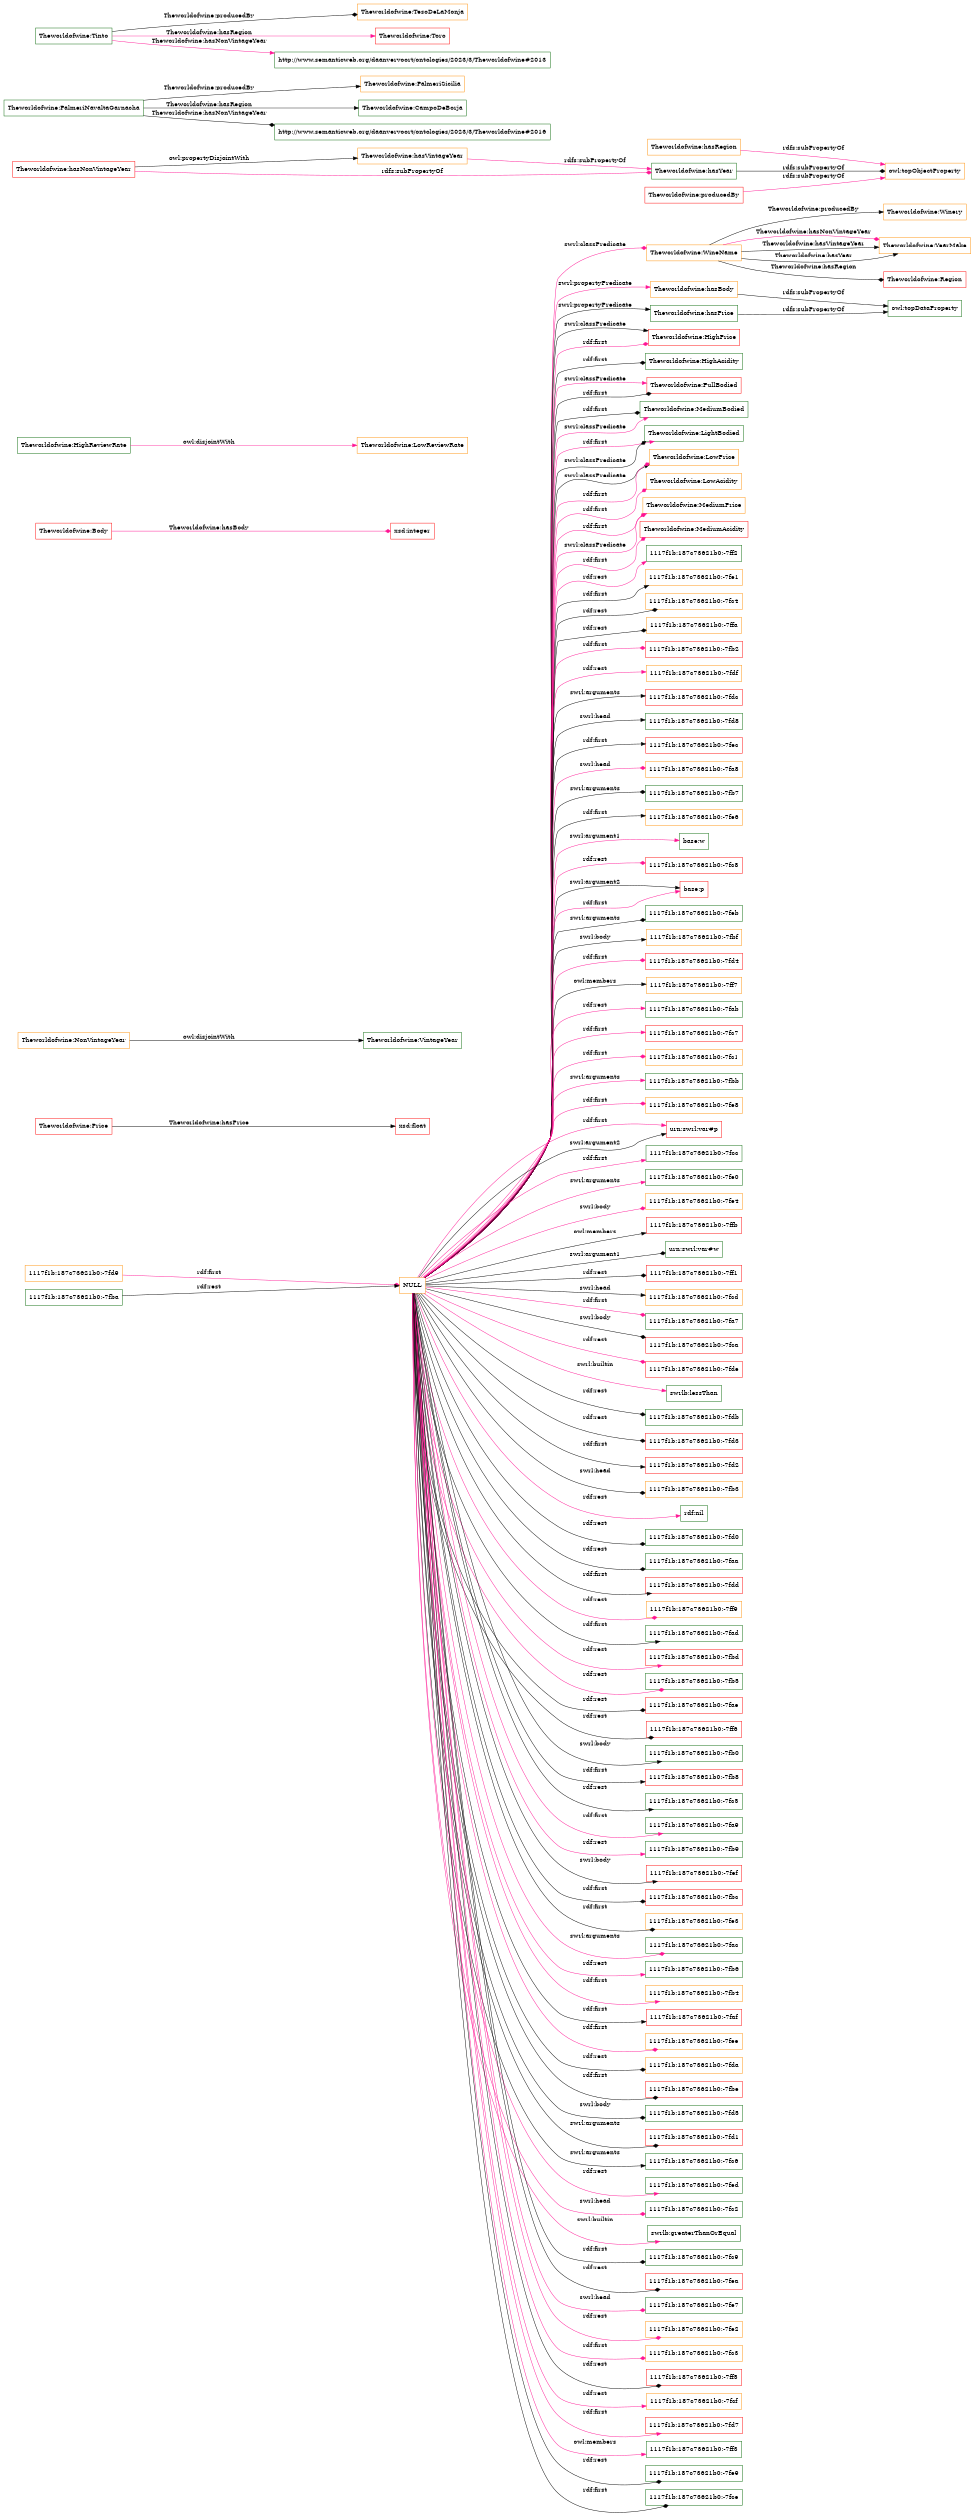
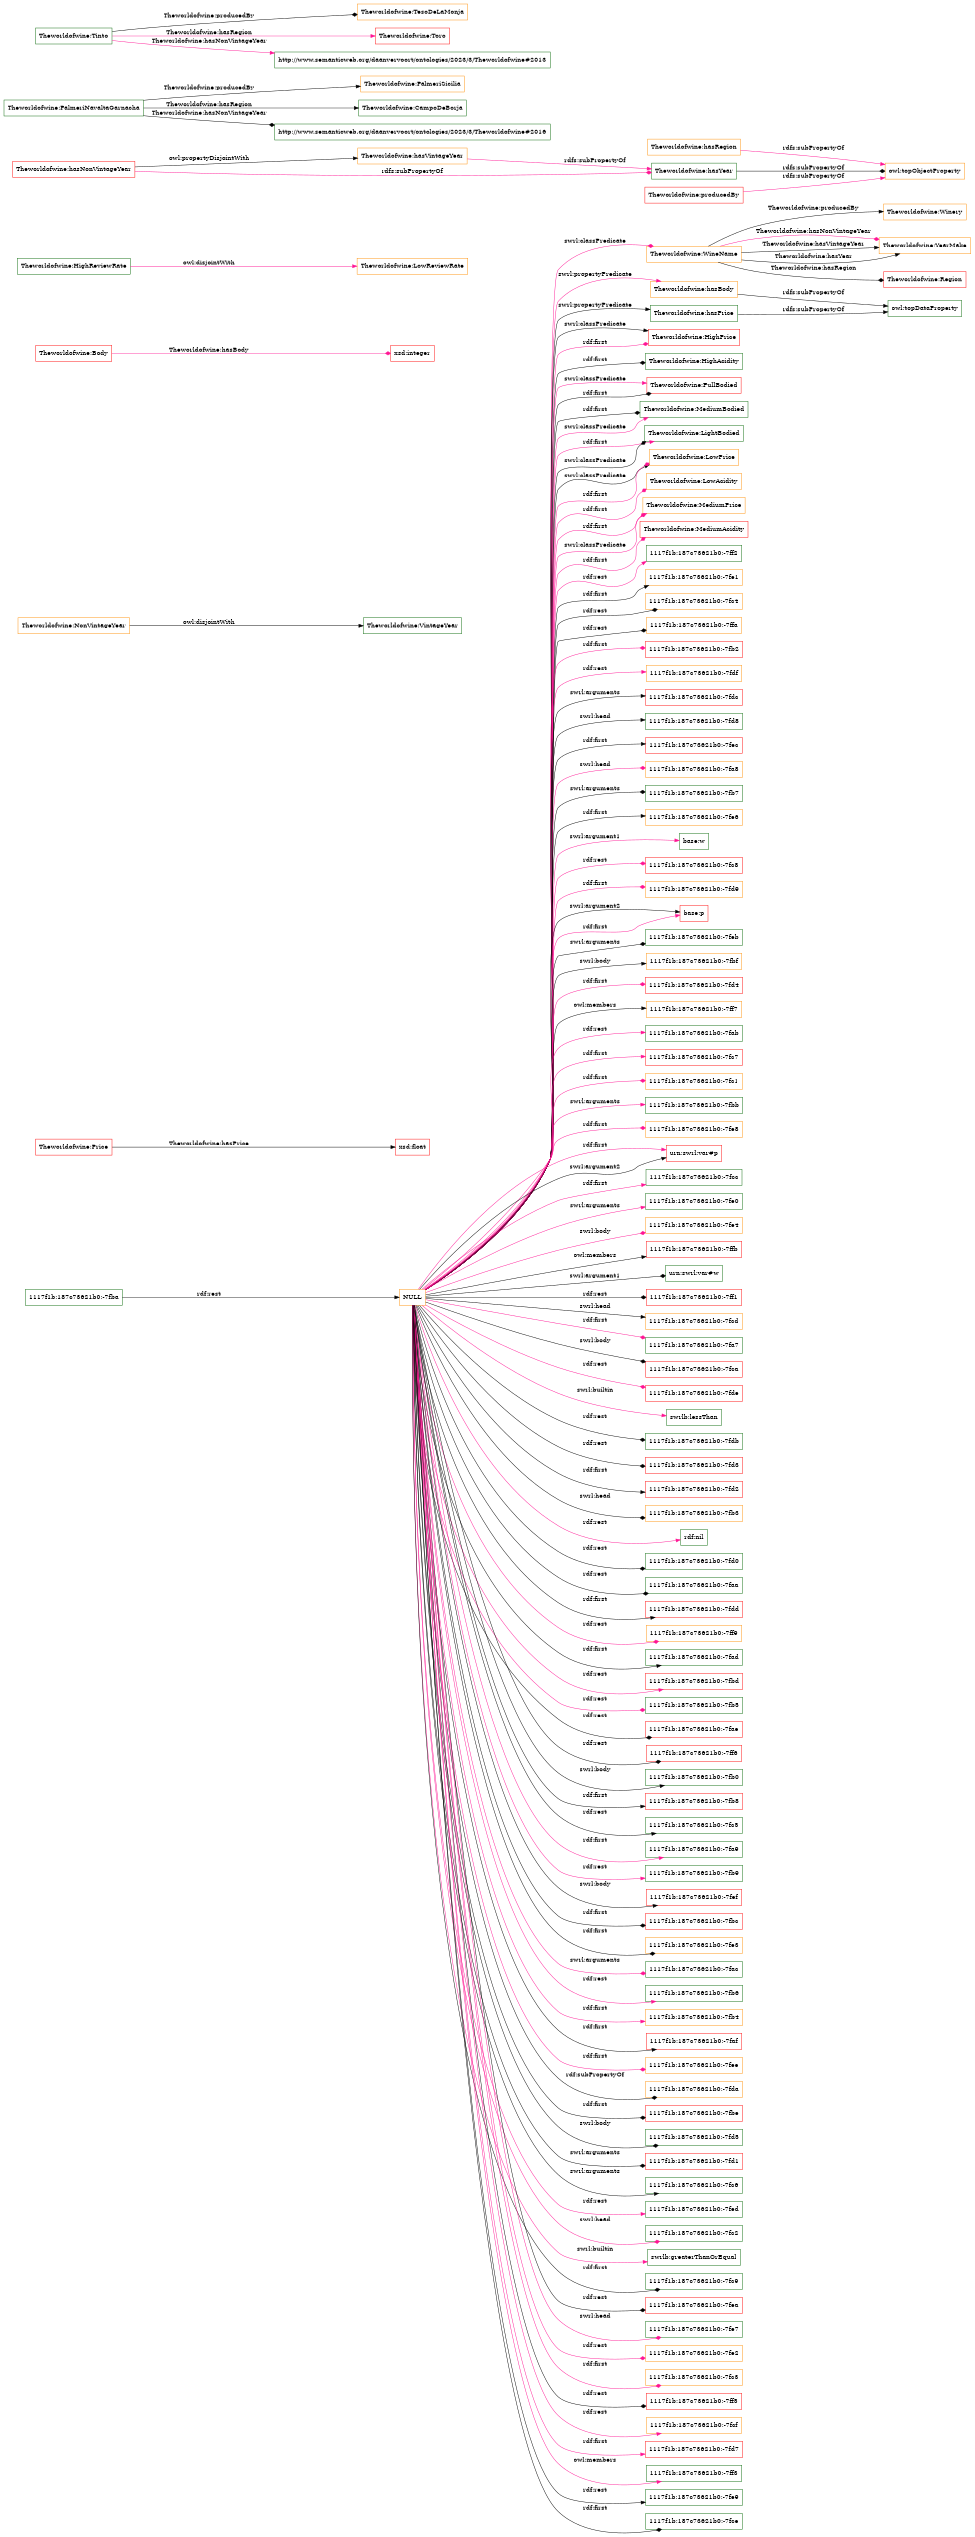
edge "1117f1b:187c73621b0:-7fd9" -> "NULL": reversed
edge "NULL" -> "1117f1b:187c73621b0:-7fe9": arrowhead diamond -> normal
edge "NULL" -> "1117f1b:187c73621b0:-7fda": label "rdf:rest" -> "rdf:subPropertyOf"
